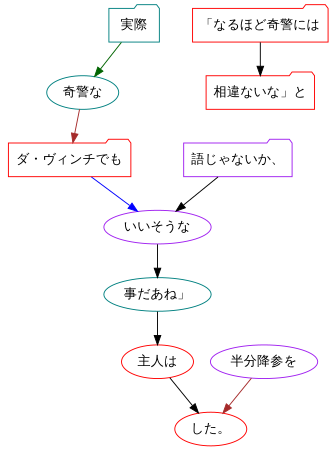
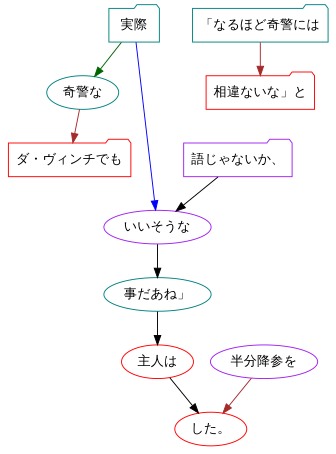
node "「なるほど奇警には": color red -> teal
edge "「なるほど奇警には" -> "相違ないな」と": color black -> brown
edge "ダ・ヴィンチでも" -> "いいそうな": now "実際" -> "いいそうな"
